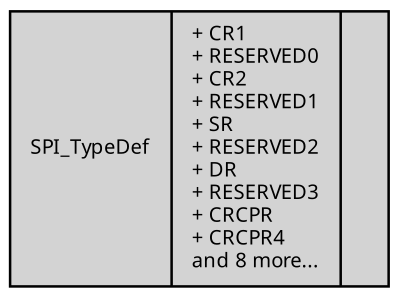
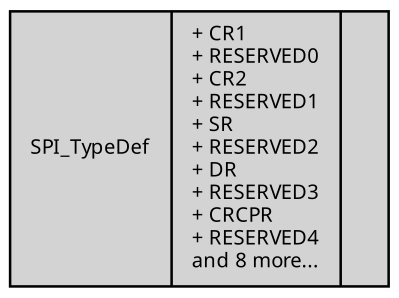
node "SPI_TypeDef": text "+ CRCPR4" -> "+ RESERVED4"
